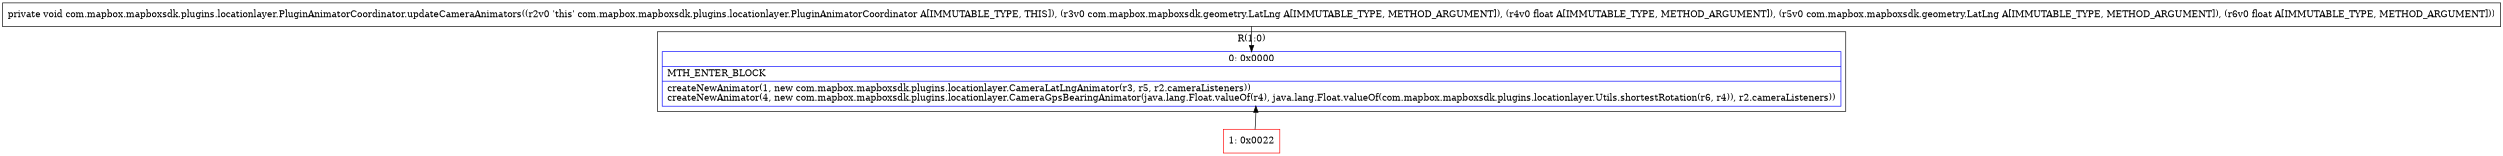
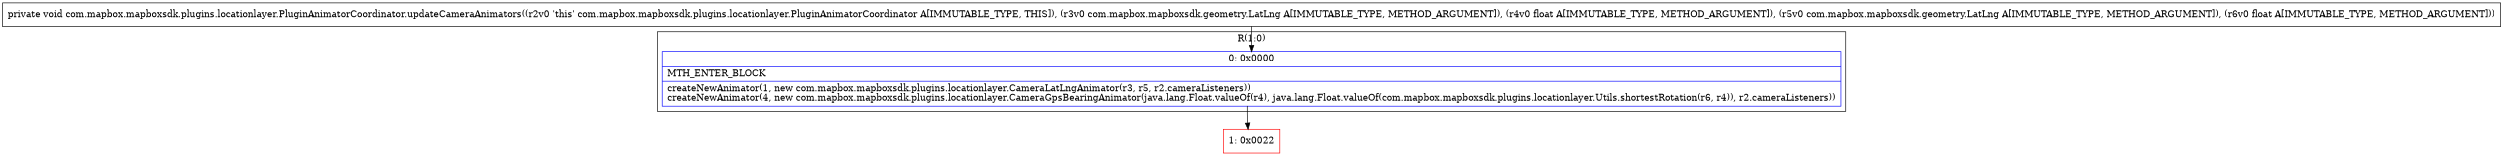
edge "1: 0x0022" -> "0: 0x0000": reversed
